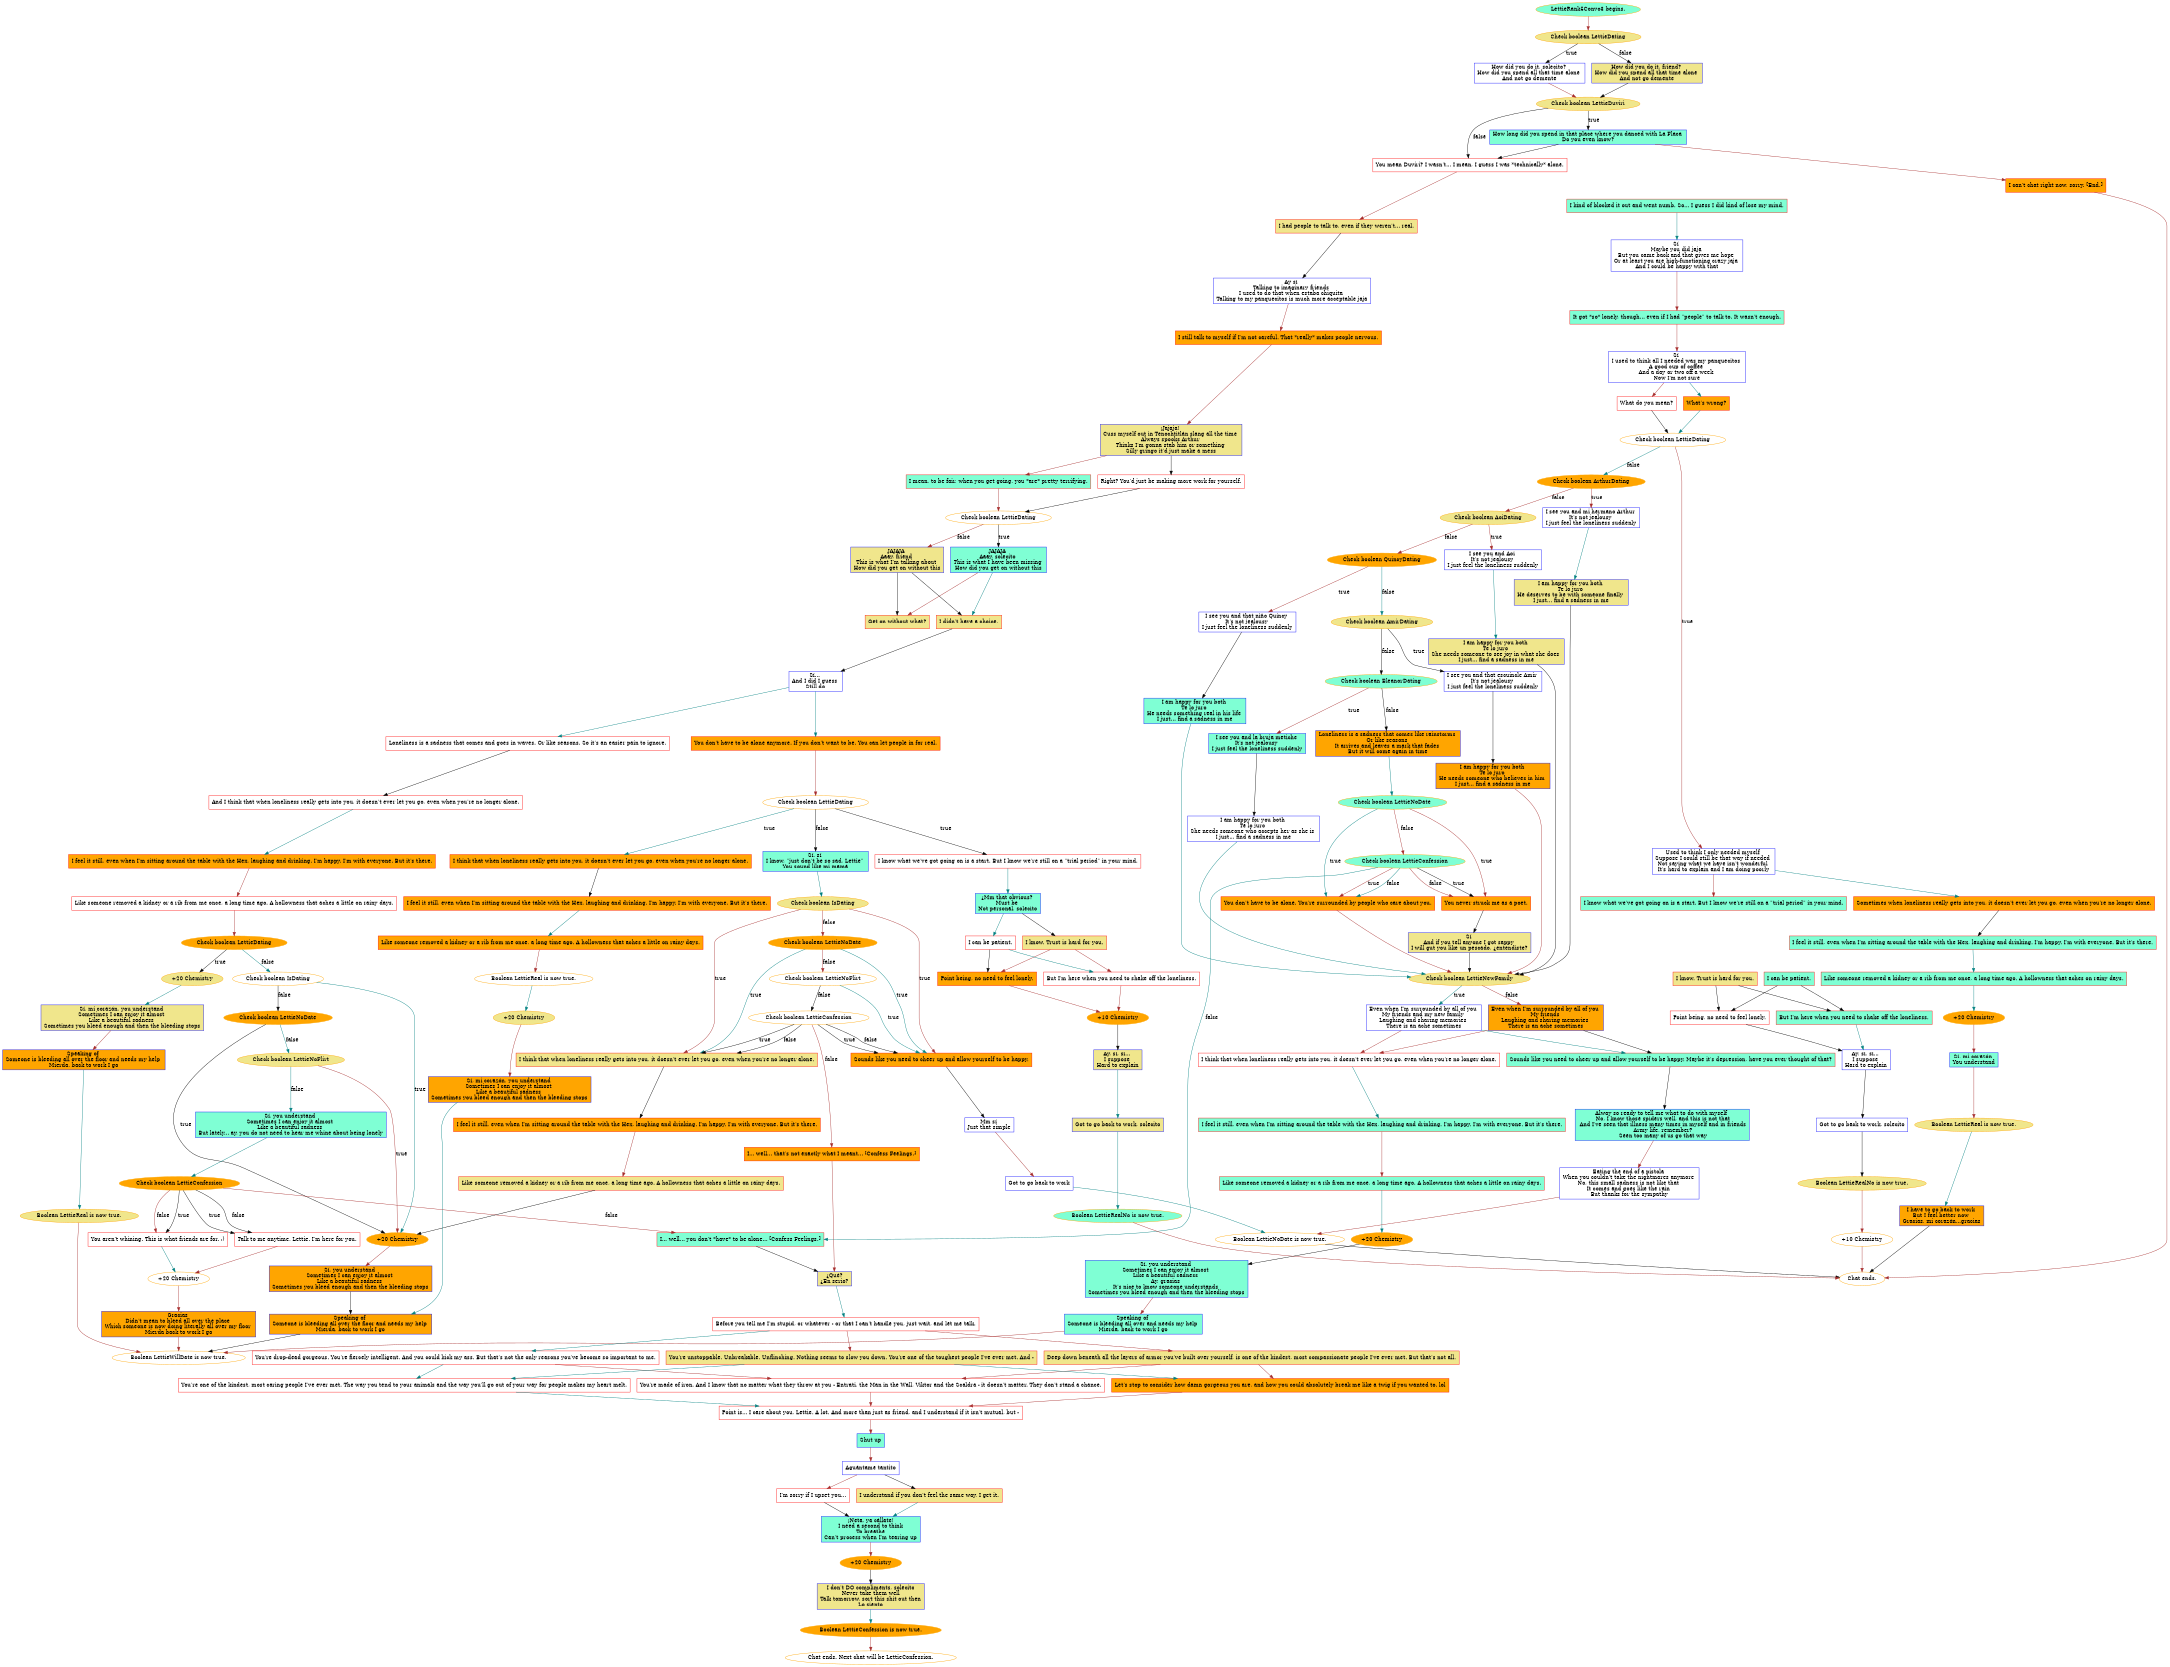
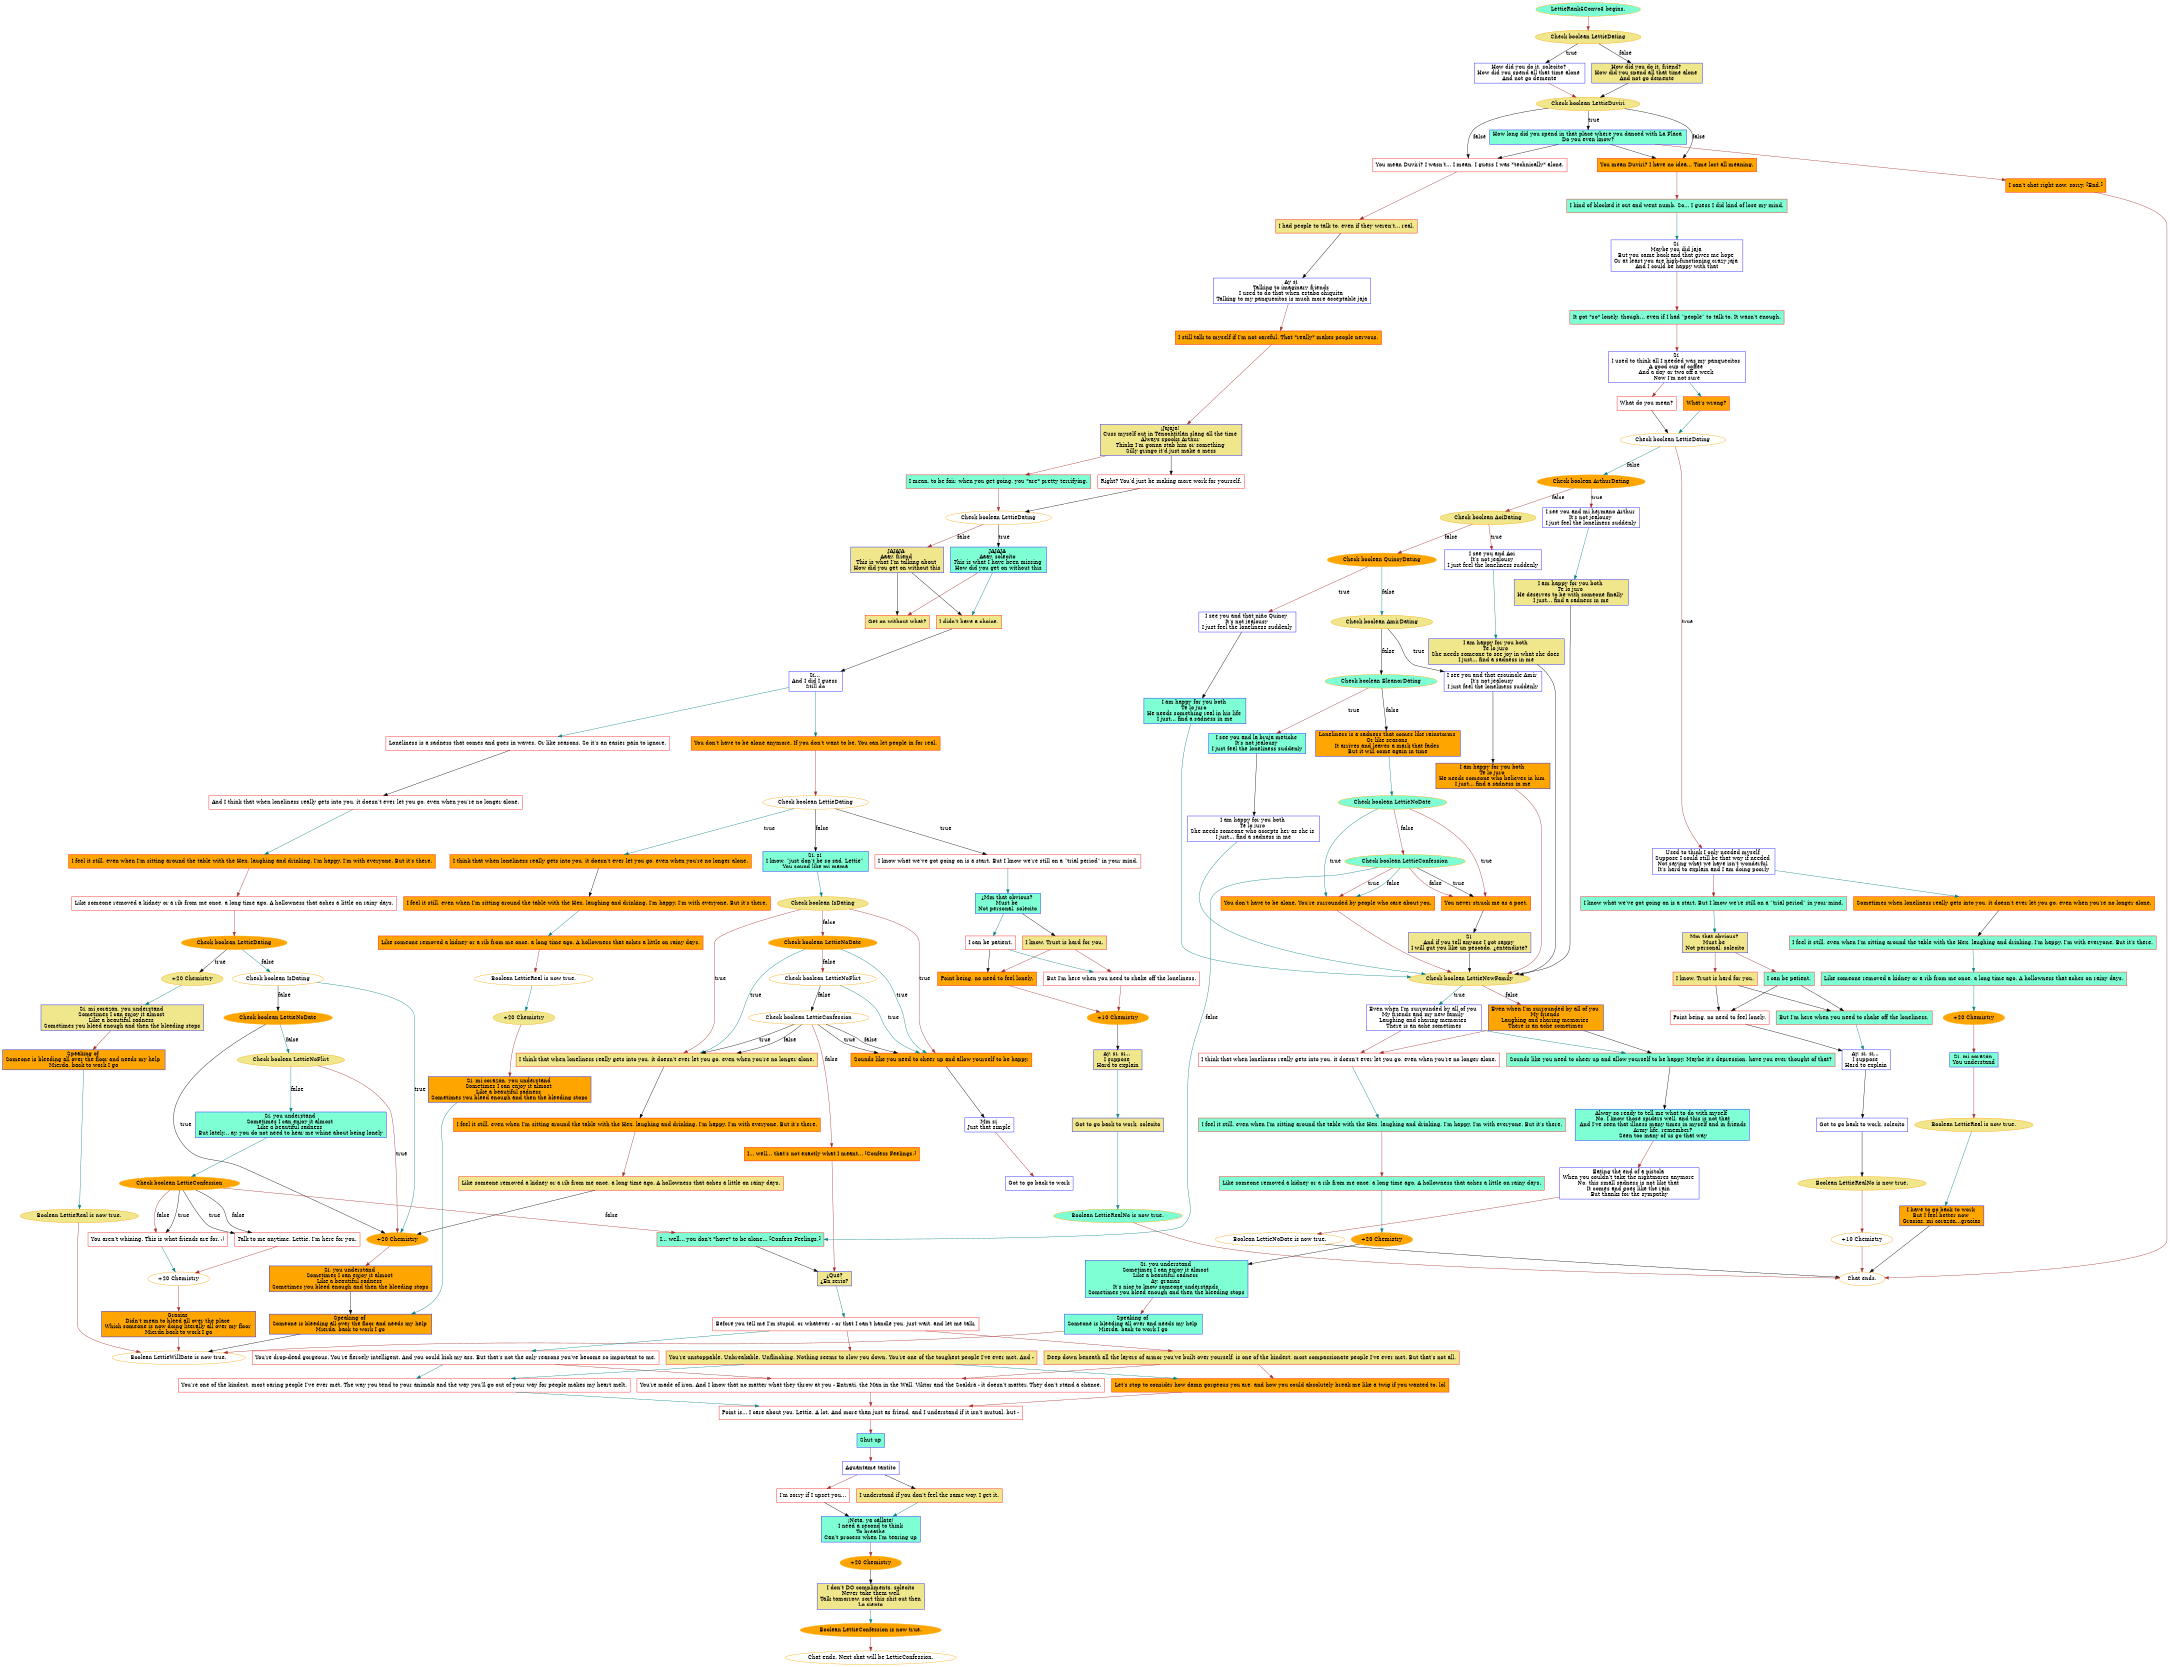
node "You mean Duviri? I have no idea... Time lost all meaning.": added
node "Mm that obvious? Must be Not personal, solecito": added
edge "Got to go back to work" -> "Boolean LettieNoDate is now true.": removed
